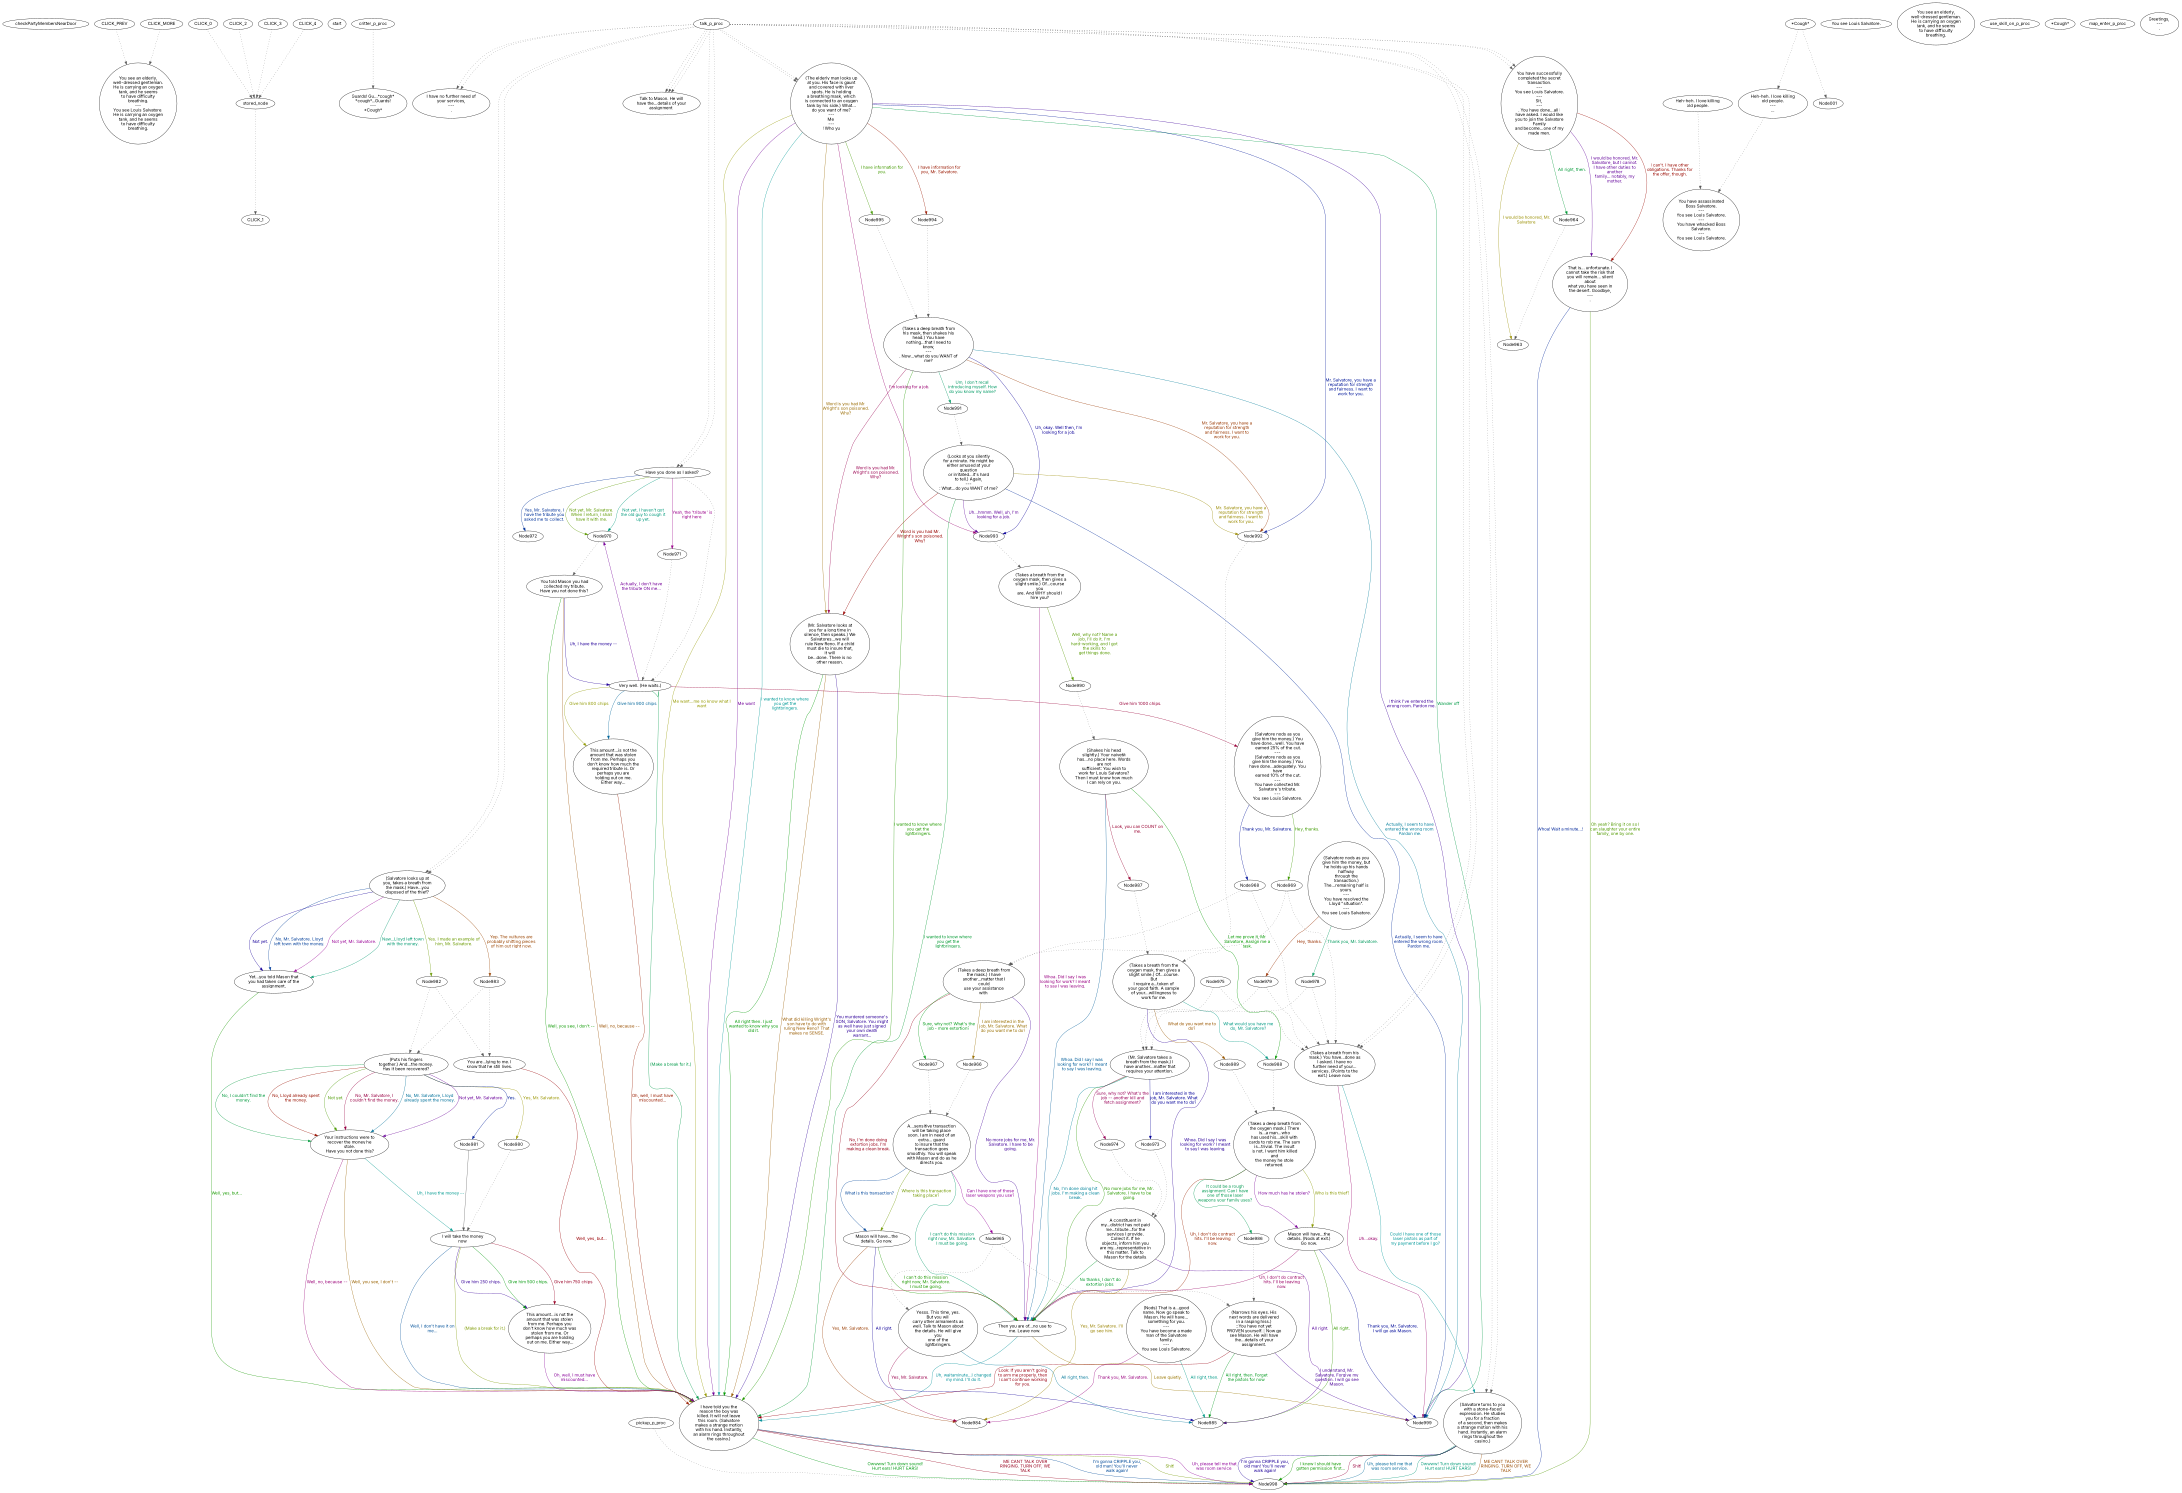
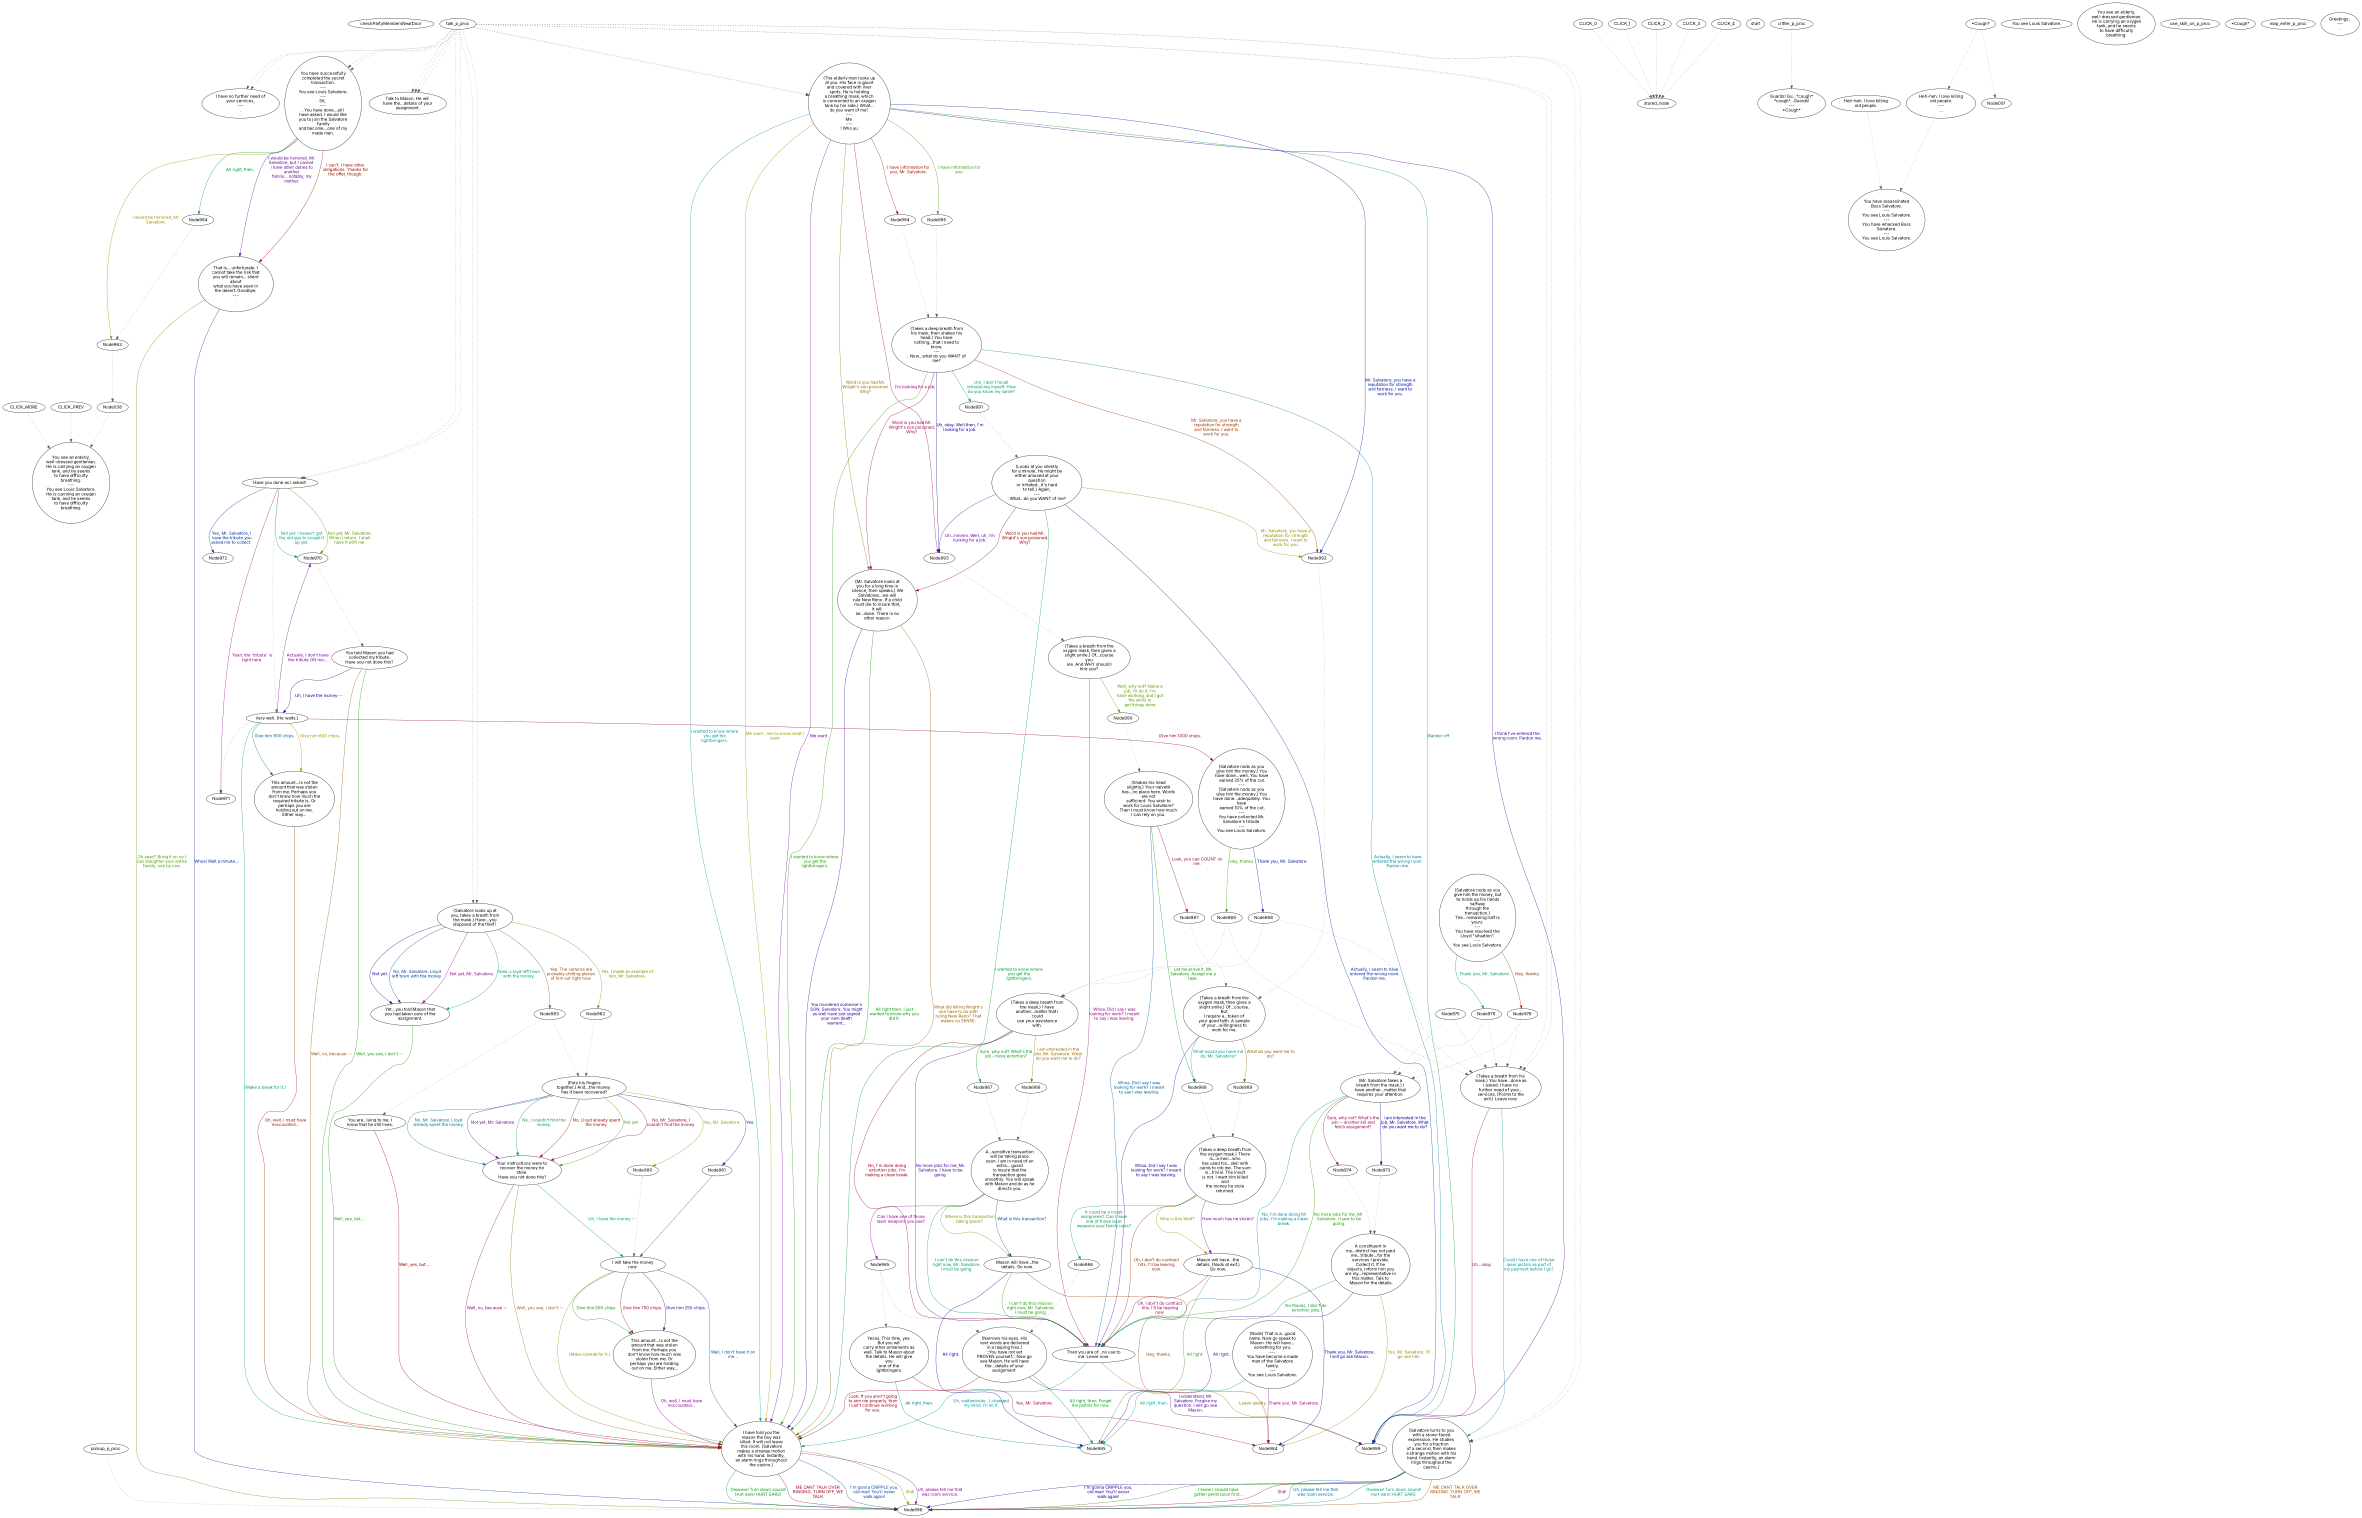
edge "stored_node" -> "CLICK_1": reversed
node "Node038": added
edge "Node971" -> "Very well. (He waits.)": reversed
edge "Node982" -> "You are...lying to me. I know that he still lives.": removed
edge "Mason will have…the details. Go now." -> "Node984": label "Yes, Mr. Salvatore." -> "Hey, thanks."
edge "Mason will have…the details. (Nods at exit.) Go now." -> "Node999": now "Mason will have…the details. (Nods at exit.) Go now." -> "Node984"
